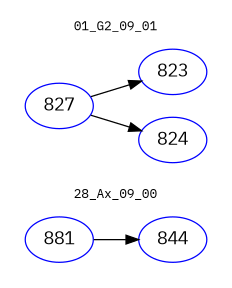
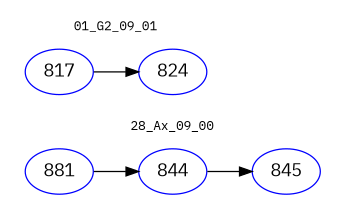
node "823": removed
node "827": label "827" -> "817"
node "845": added
